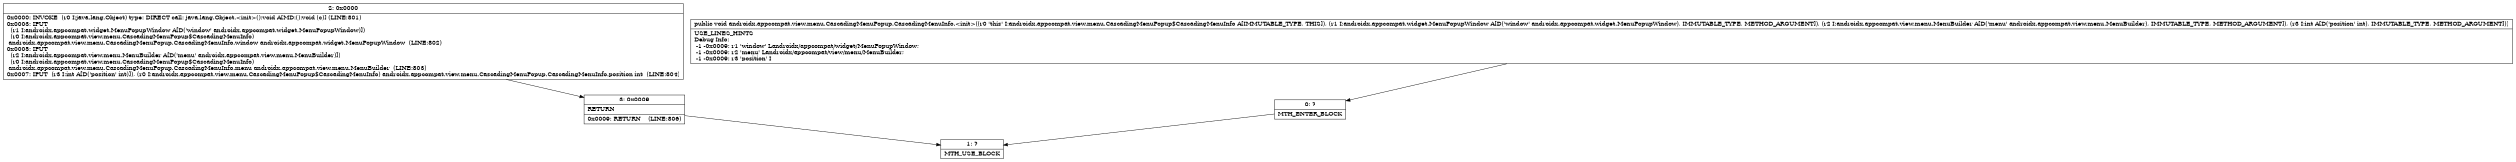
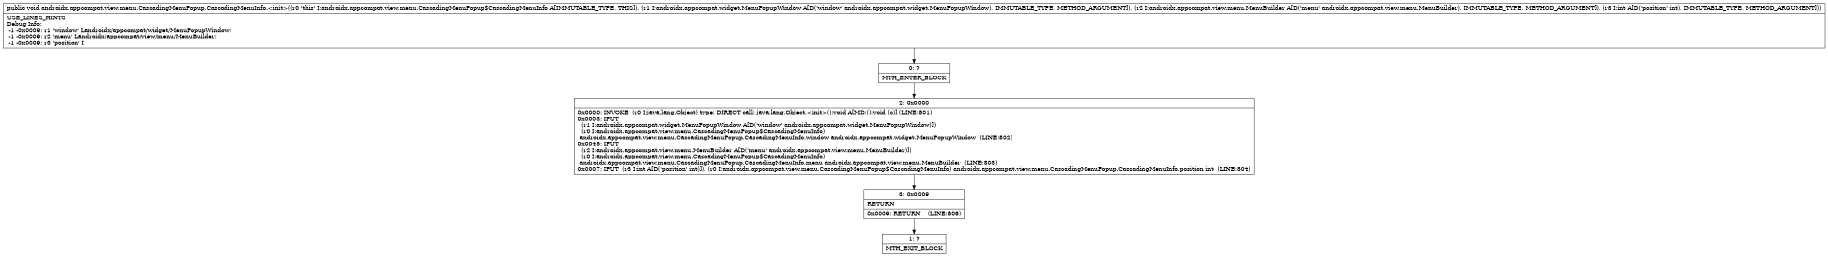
node "2: 0x0000": text "0x0005: IPUT" -> "0x0045: IPUT"
edge "0: ?" -> "1: ?": now "0: ?" -> "2: 0x0000"
node "1: ?": text "MTH_USE_BLOCK" -> "MTH_EXIT_BLOCK"
